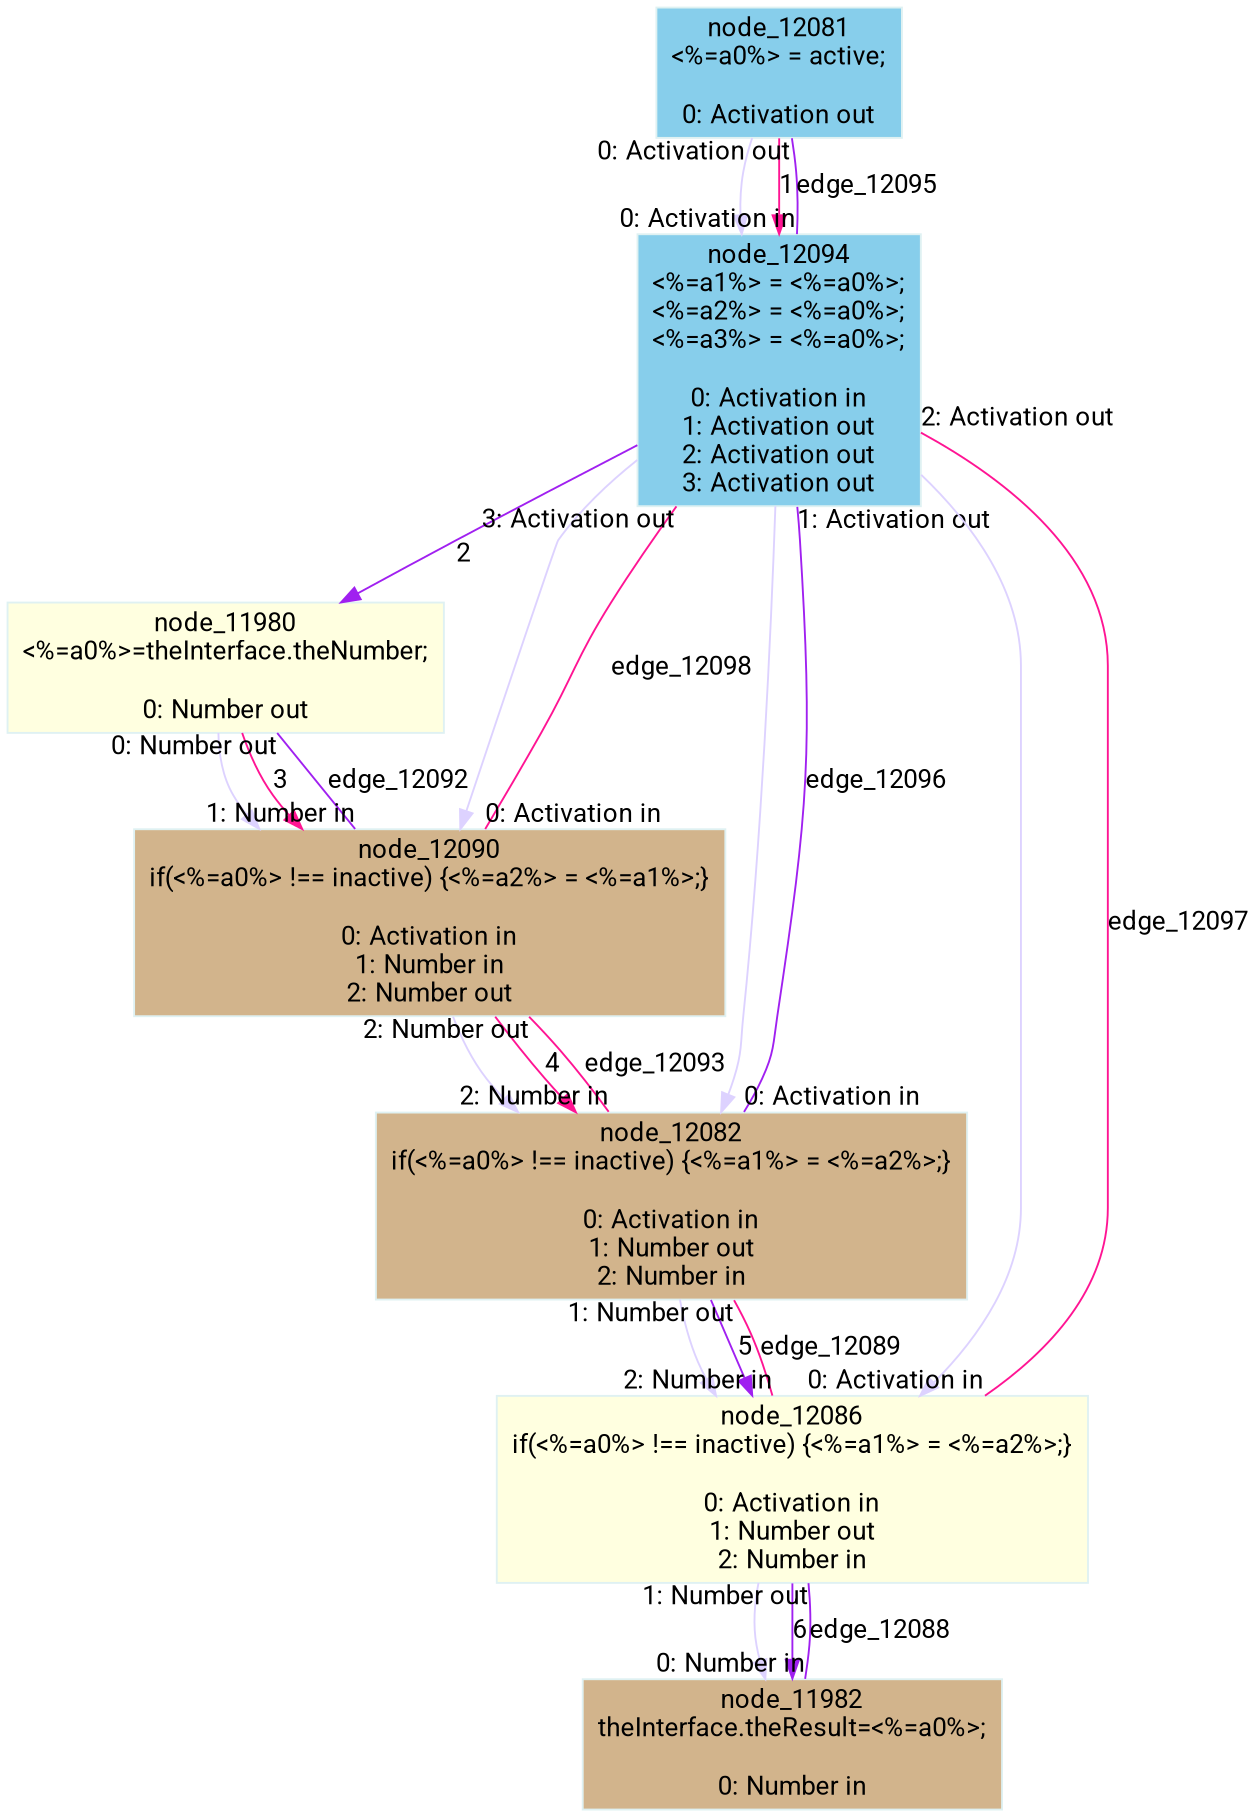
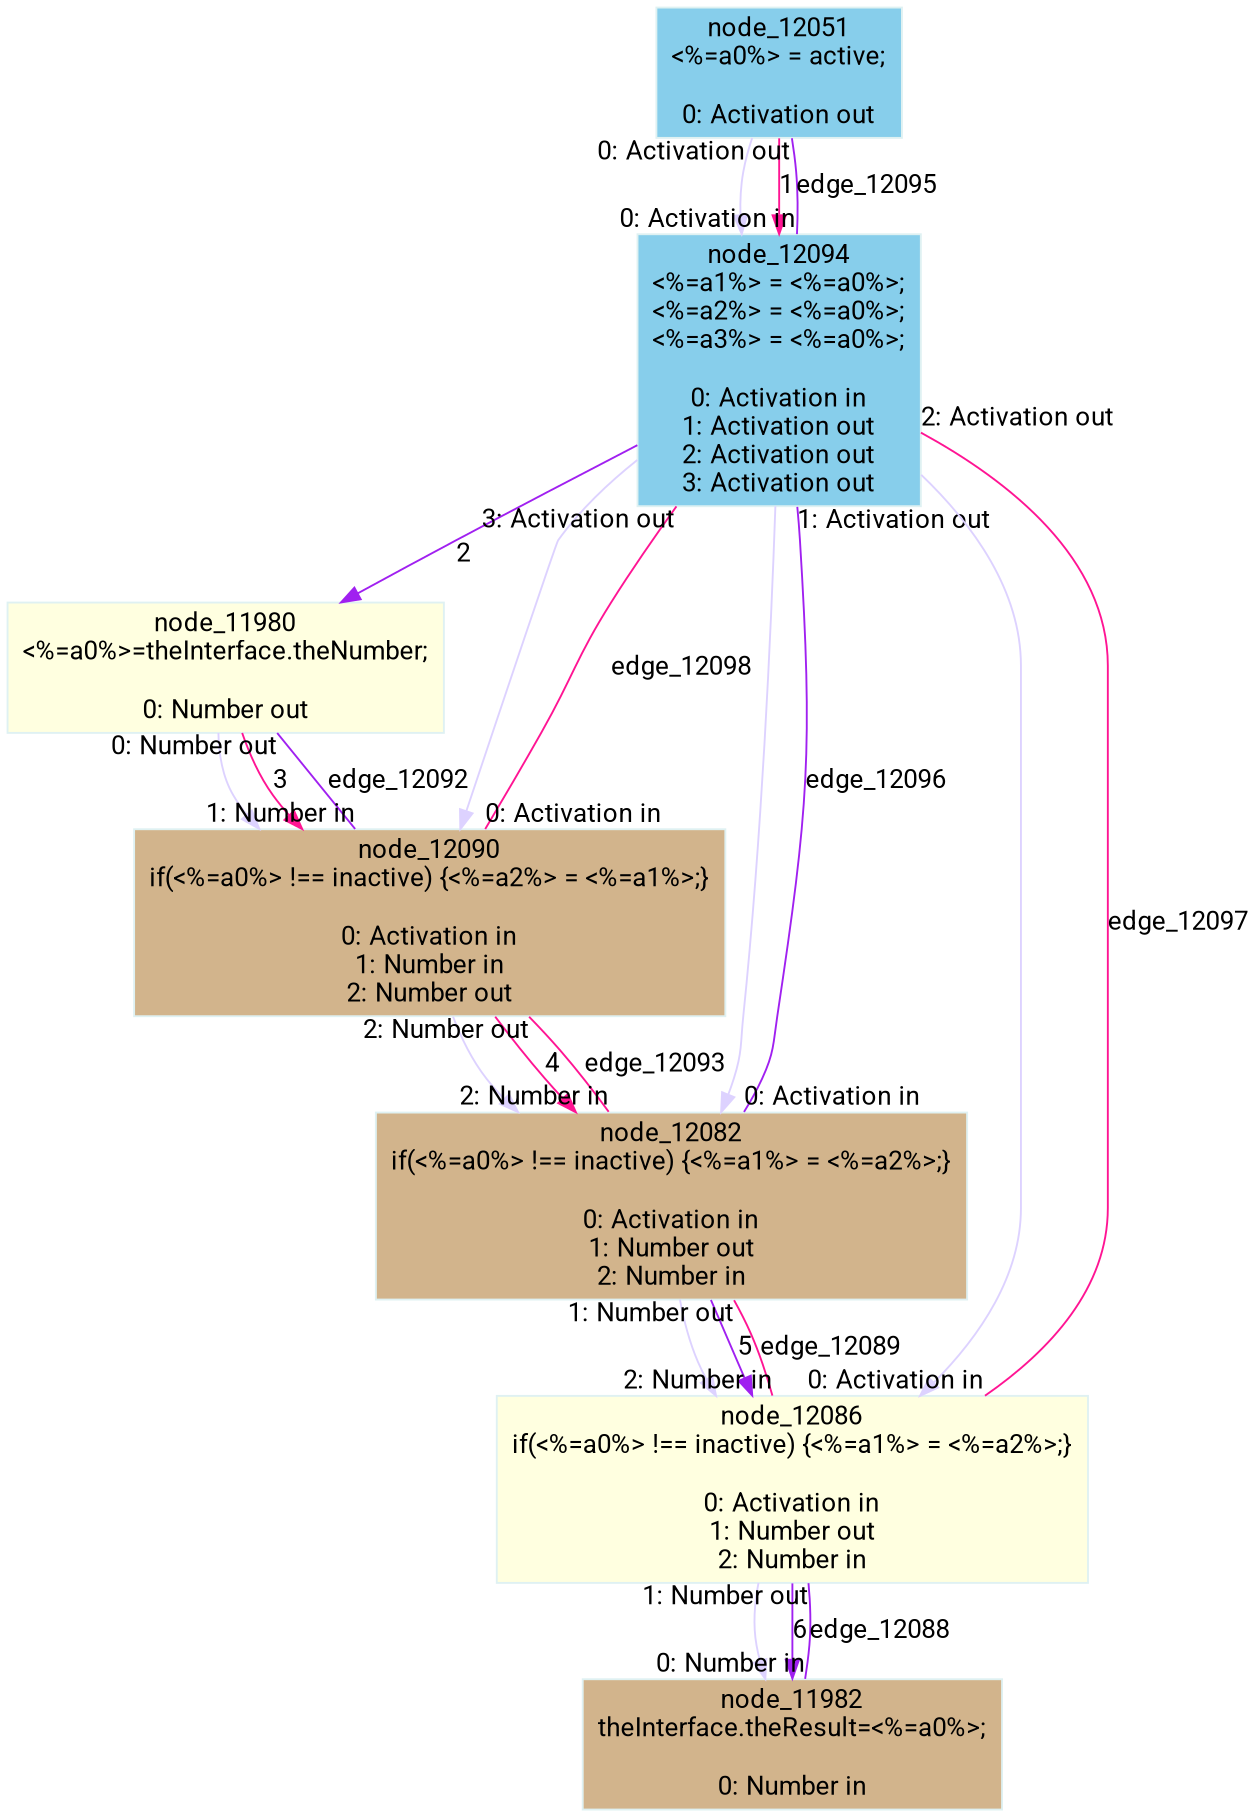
node "node_12081 <%=a0%> = active; 0: Activation out": label "node_12081 <%=a0%> = active; 0: Activation out" -> "node_12051 <%=a0%> = active; 0: Activation out"
